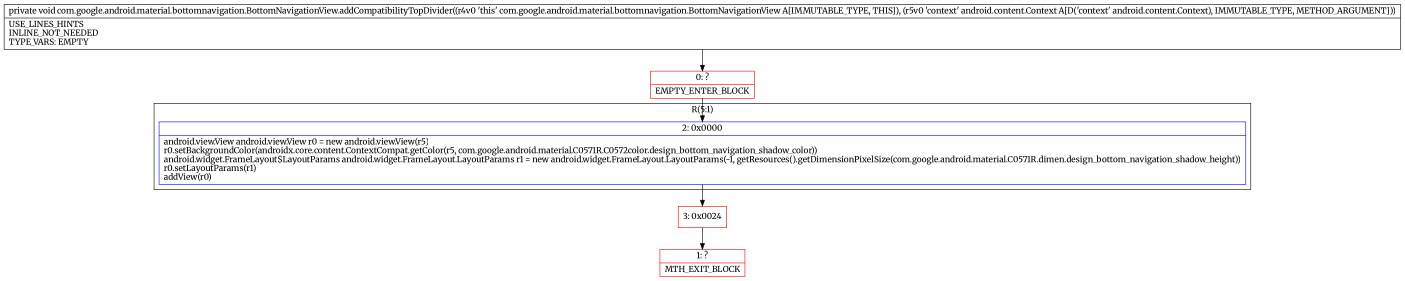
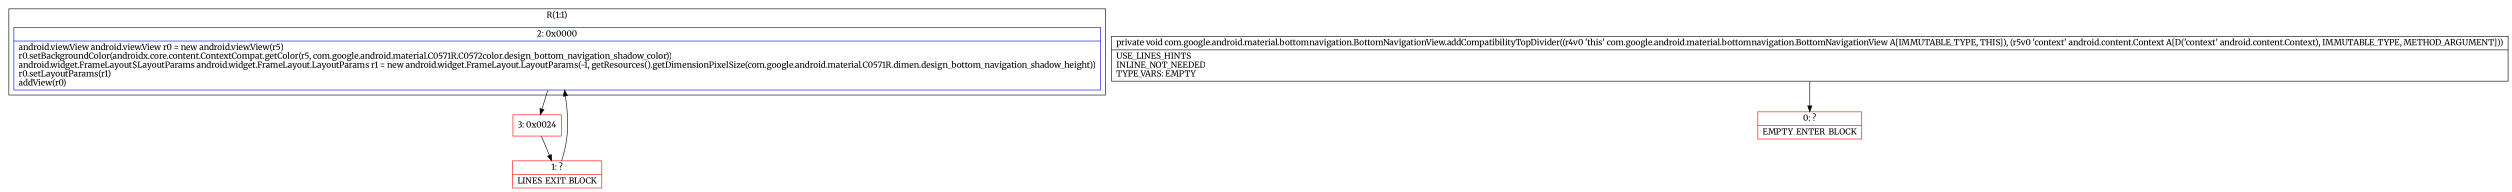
edge "0: ?" -> "2: 0x0000": now "1: ?" -> "2: 0x0000"
cluster "R(5:1)": label "R(5:1)" -> "R(1:1)"
node "1: ?": text "MTH_EXIT_BLOCK" -> "LINES_EXIT_BLOCK"
